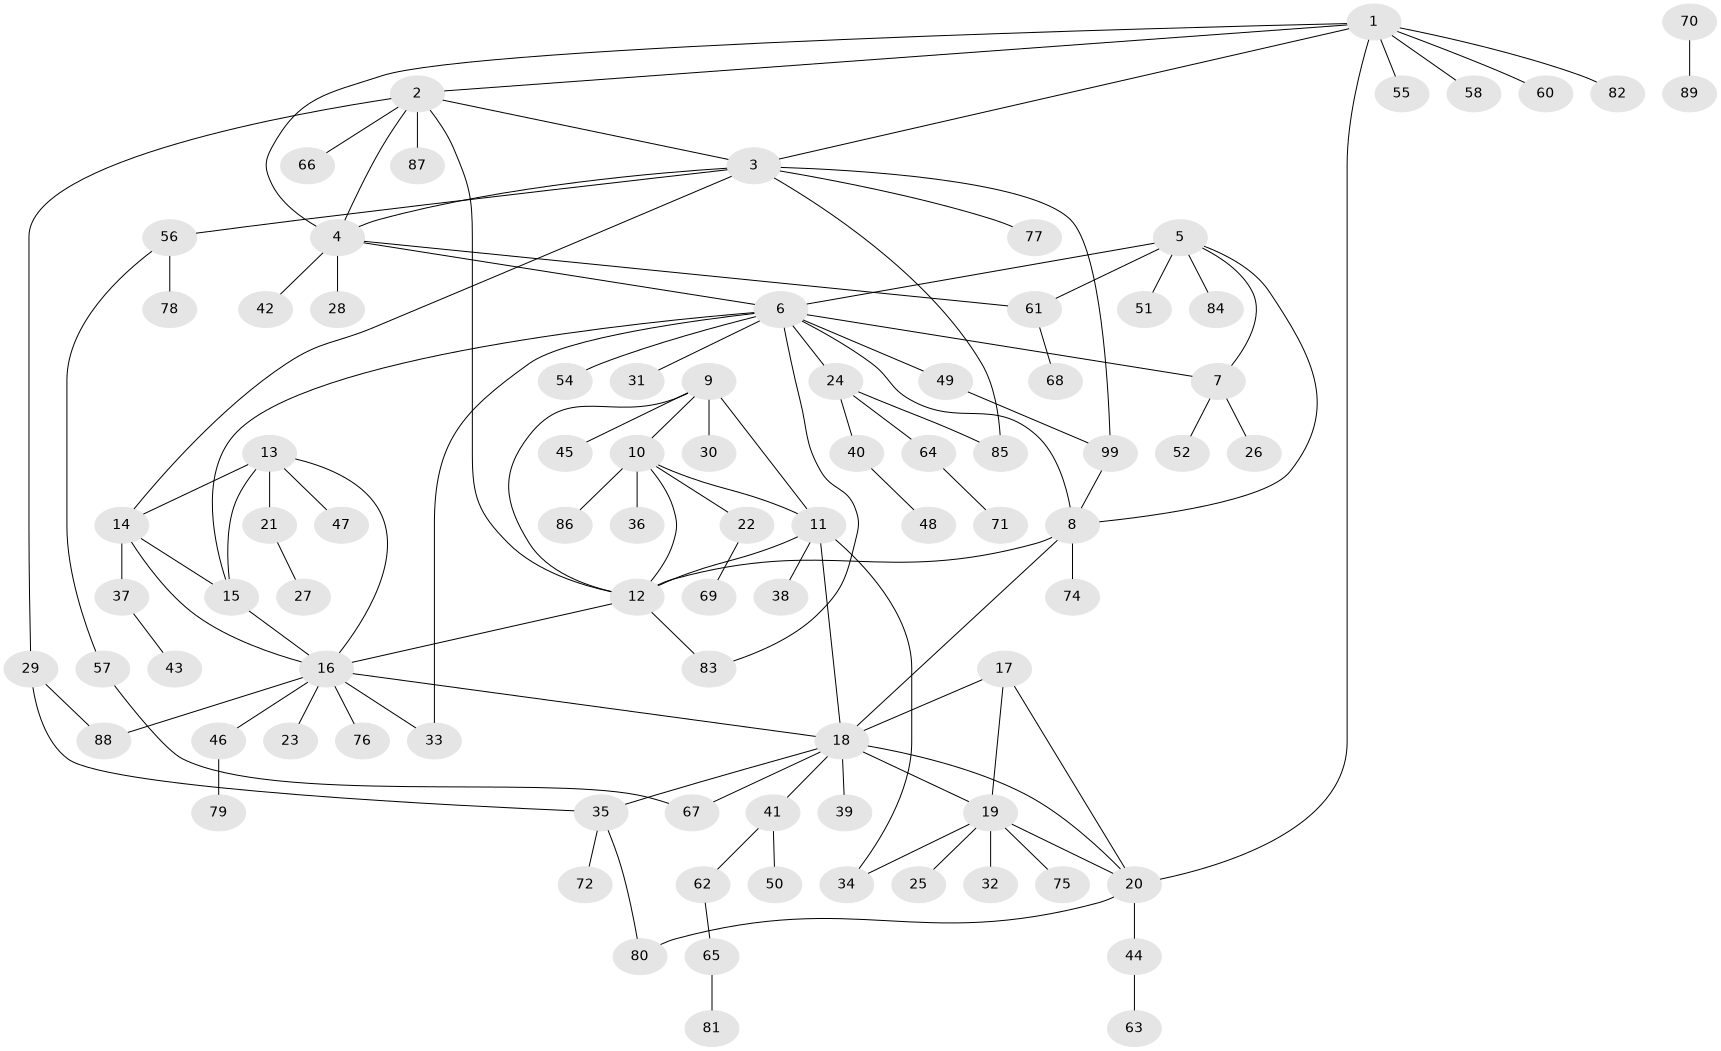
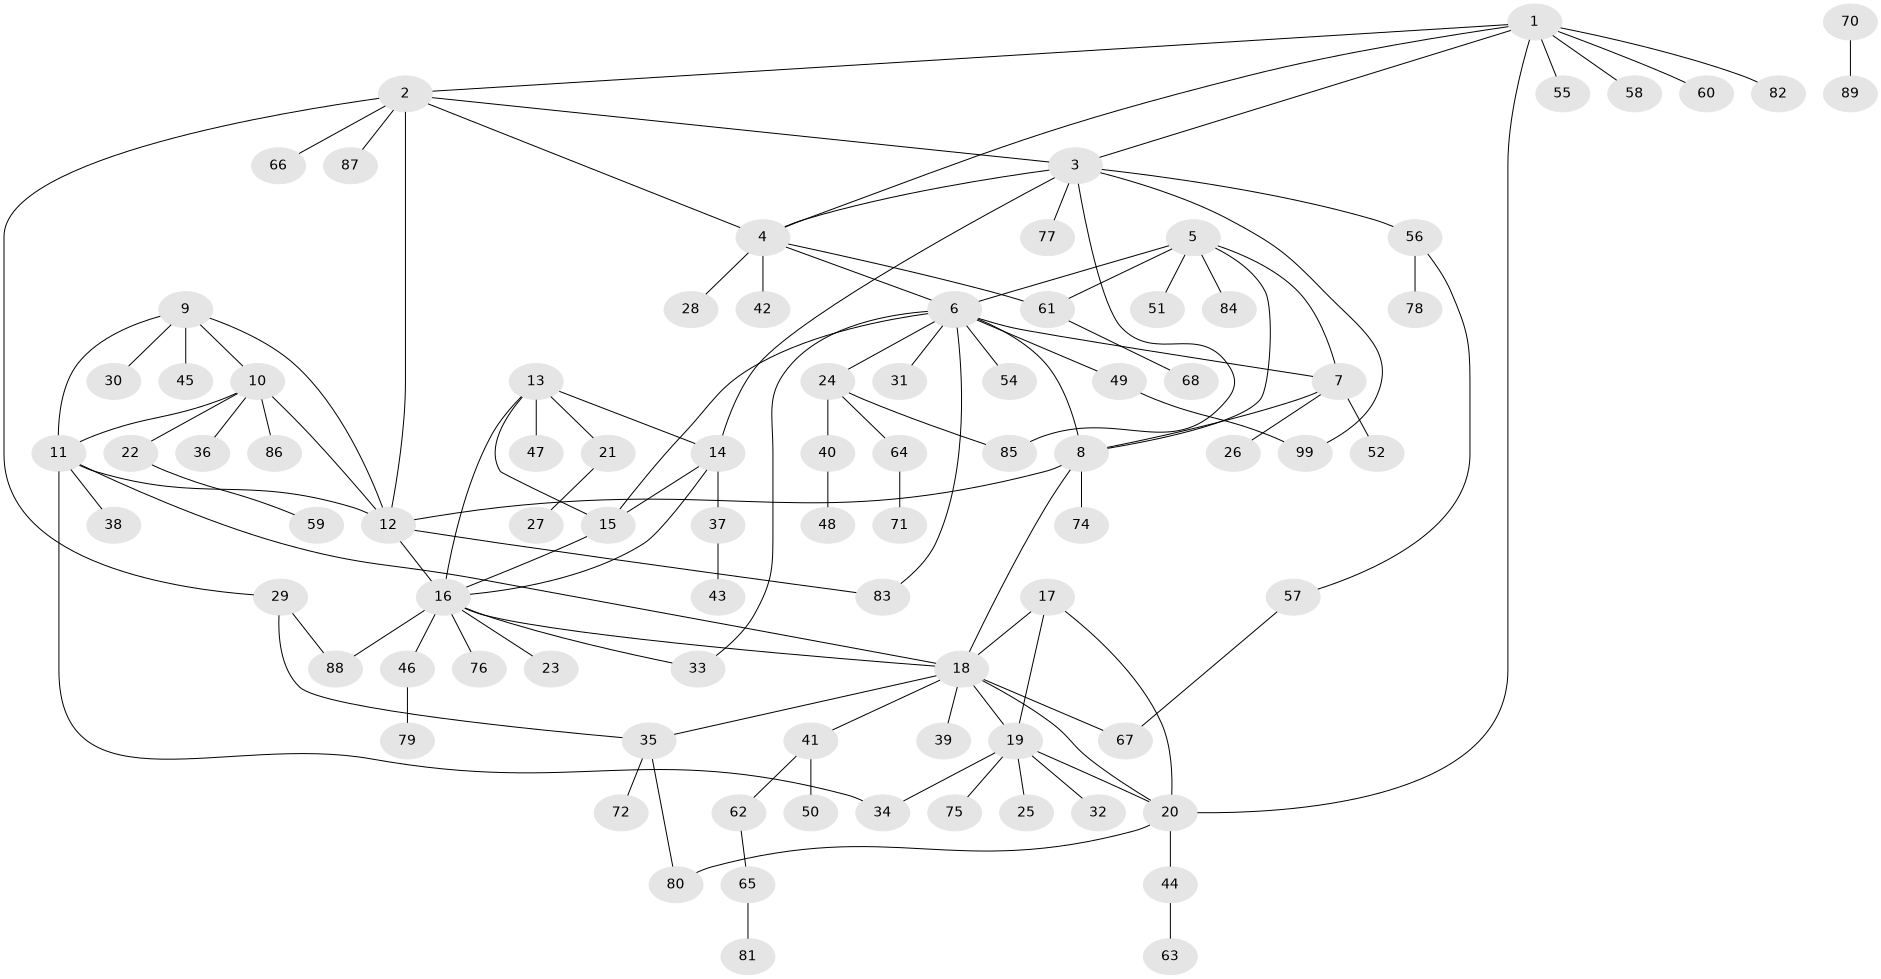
edge "99" -- "8": now "7" -- "8"
node "69": label "69" -> "59"
